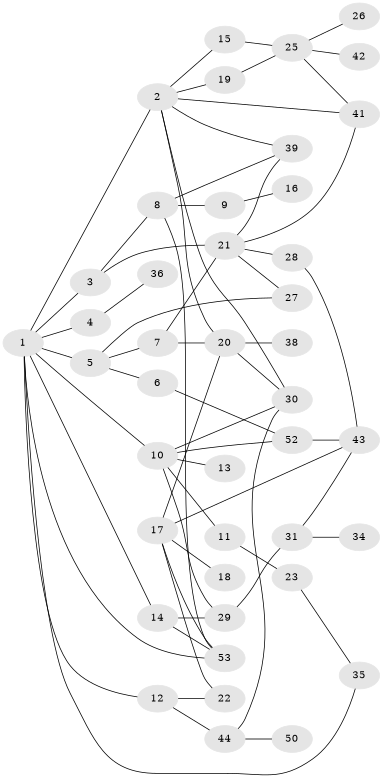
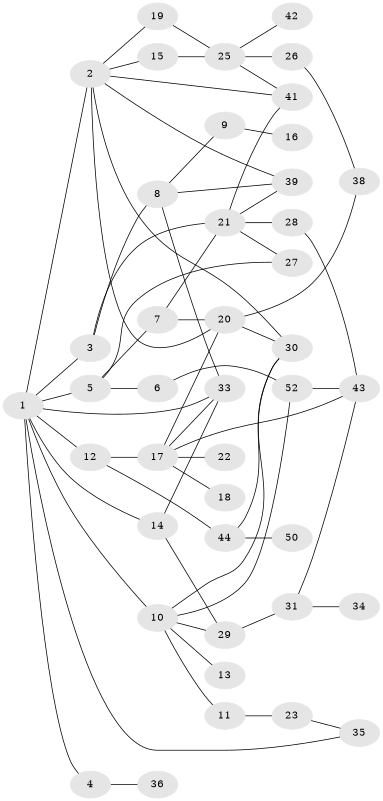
edge "26" -- "38": added
node "53": label "53" -> "33"
edge "12" -- "22": now "12" -- "17"
